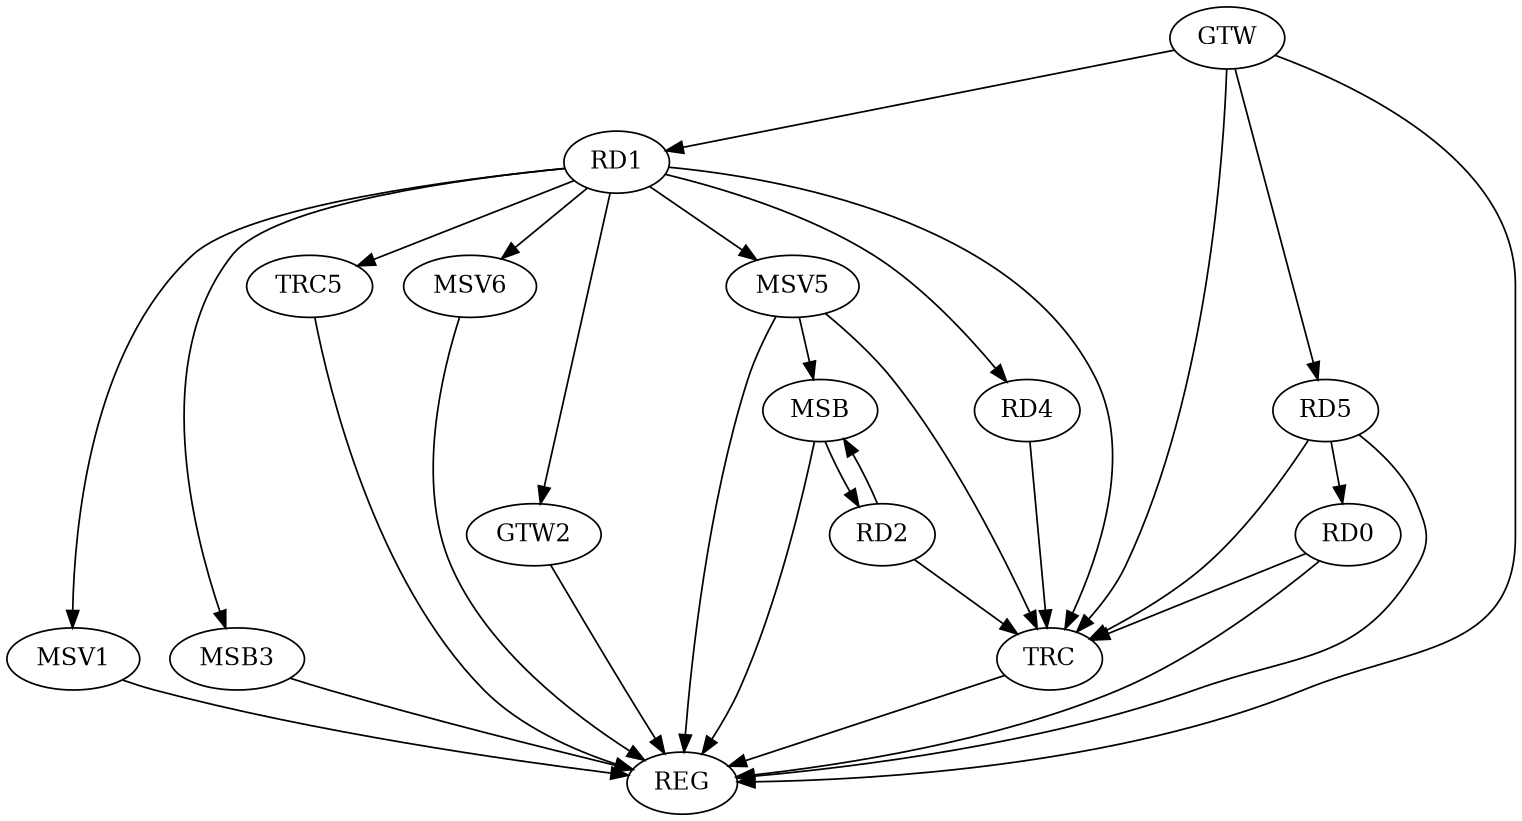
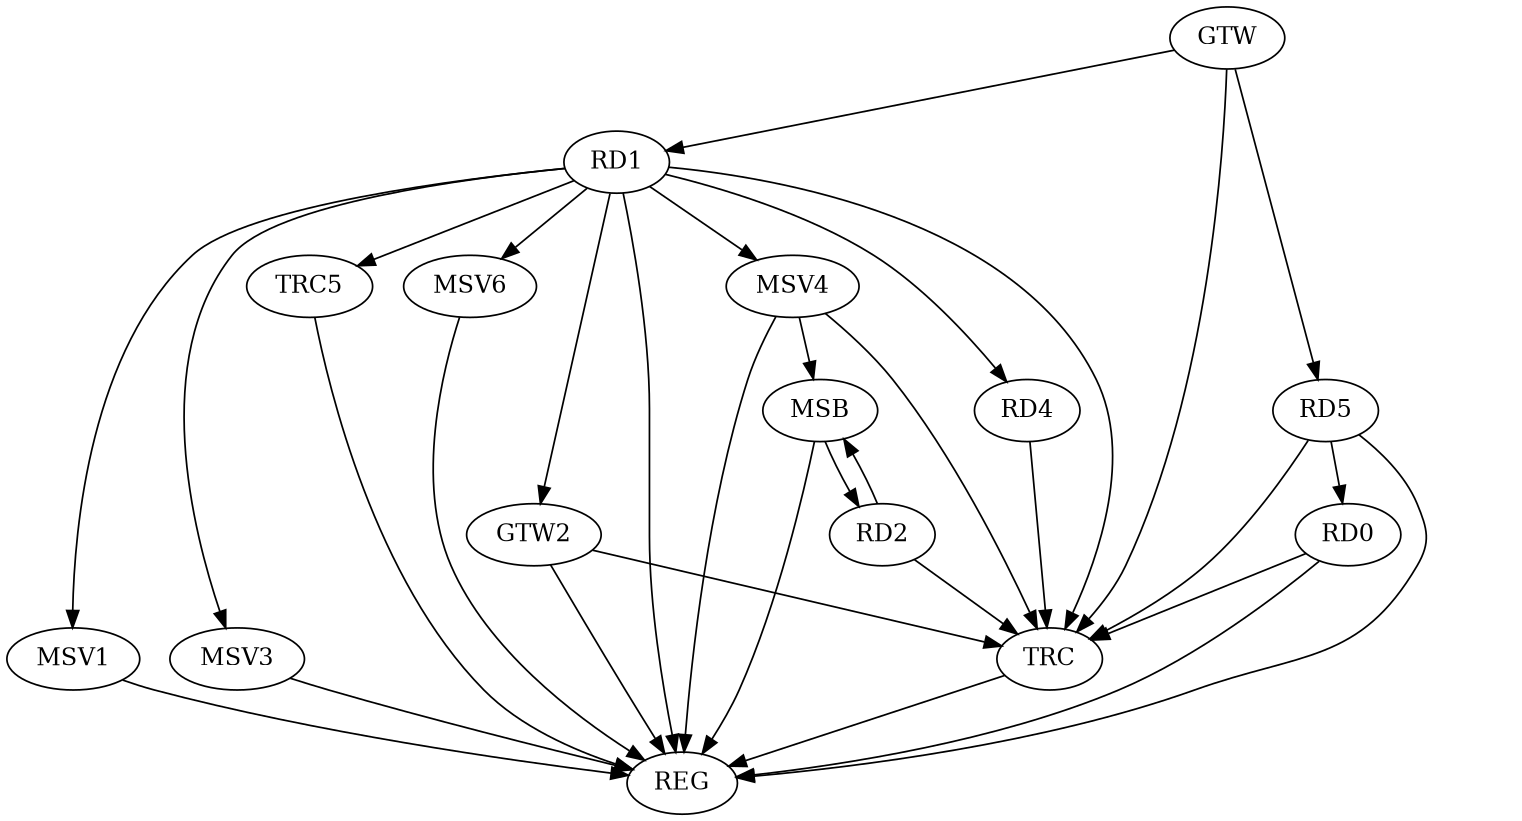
node "MSV5": label "MSV5" -> "MSV4"
edge "GTW2" -> "TRC": added
edge "GTW" -> "REG": now "RD1" -> "REG"
node "MSB3": label "MSB3" -> "MSV3"
